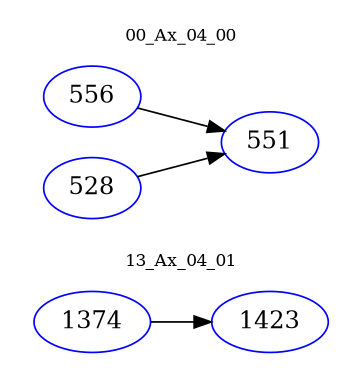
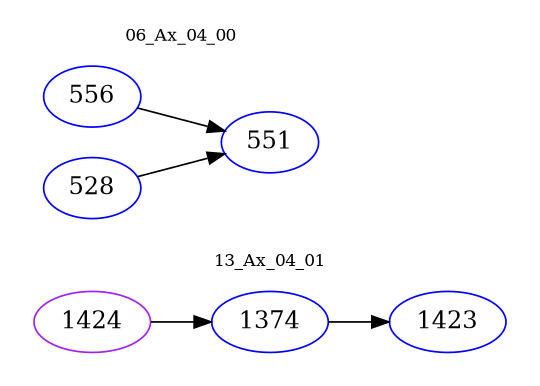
cluster "00_Ax_04_00": label "00_Ax_04_00" -> "06_Ax_04_00"
node "1424": added
